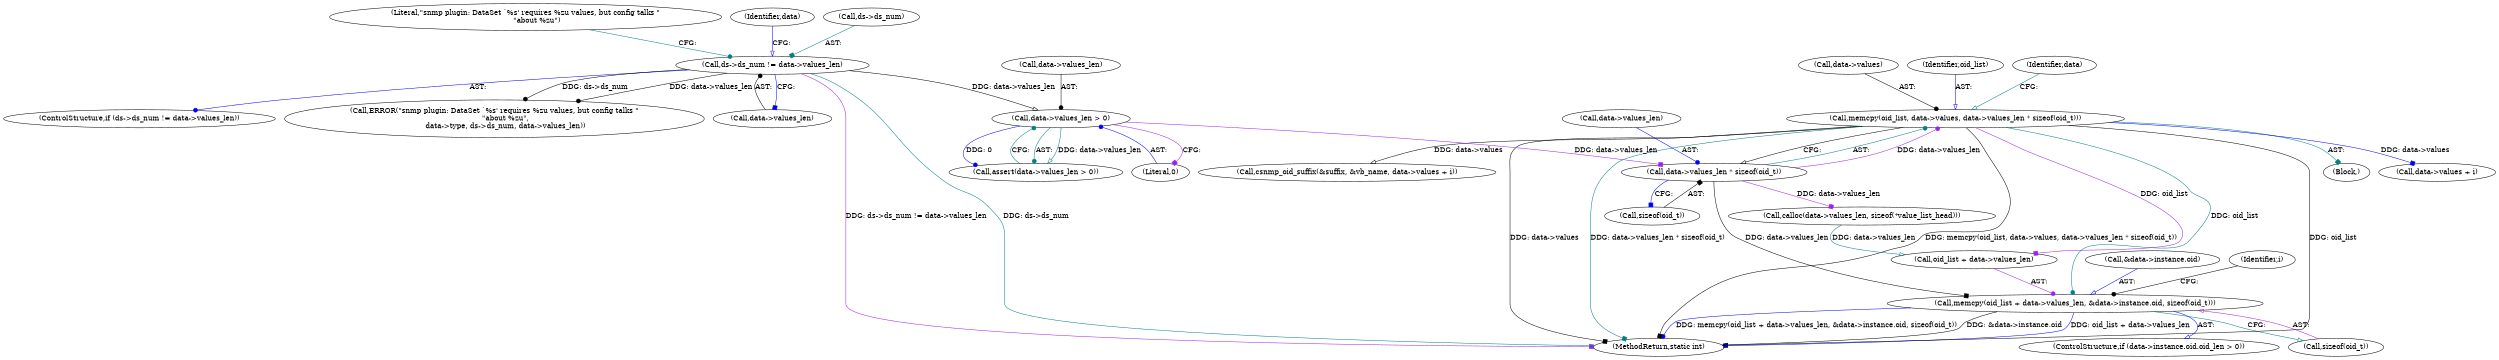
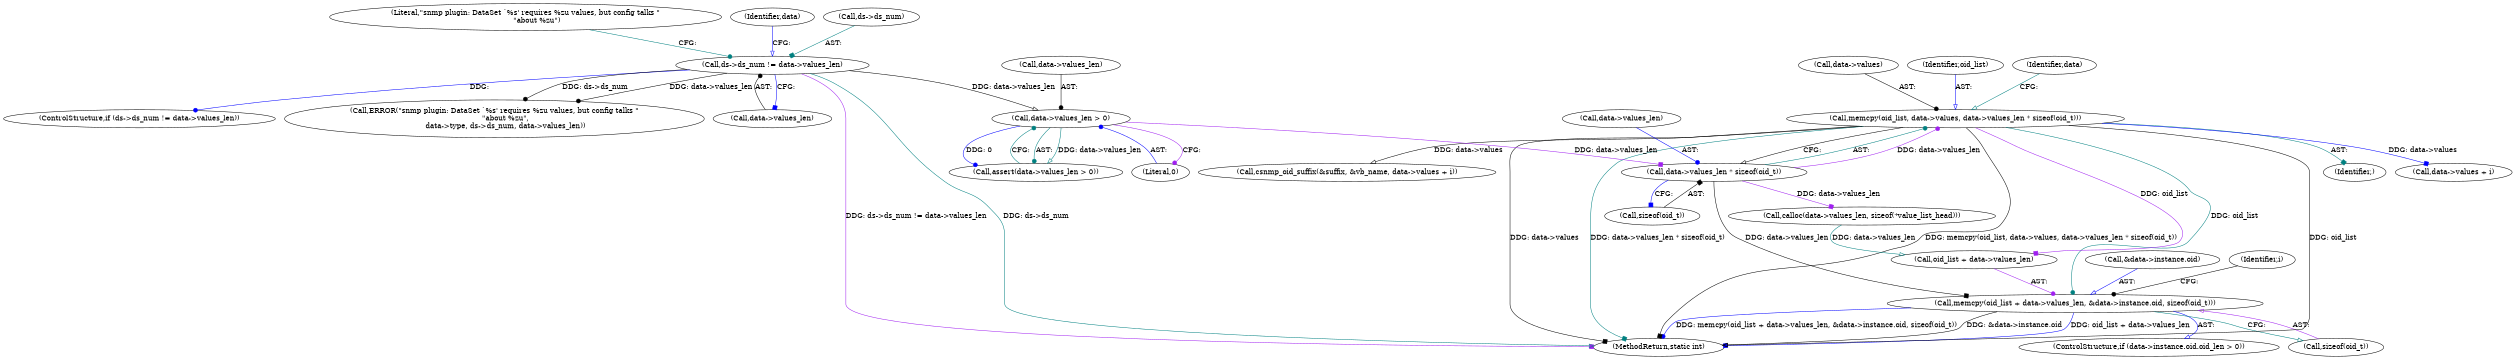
edge "(Call,ds->ds_num != data->values_len)" -> "(ControlStructure,if (ds->ds_num != data->values_len))": label "AST: " -> "DDG: "
edge "(Call,data->values_len > 0)" -> "(Literal,0)": arrowhead box -> dot
node "(Block,)": label "(Block,)" -> "(Identifier,)"
